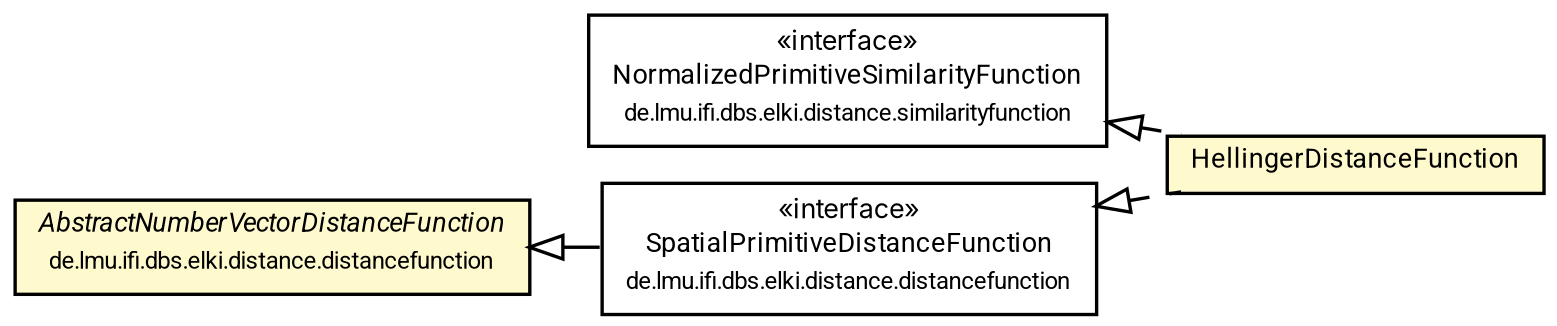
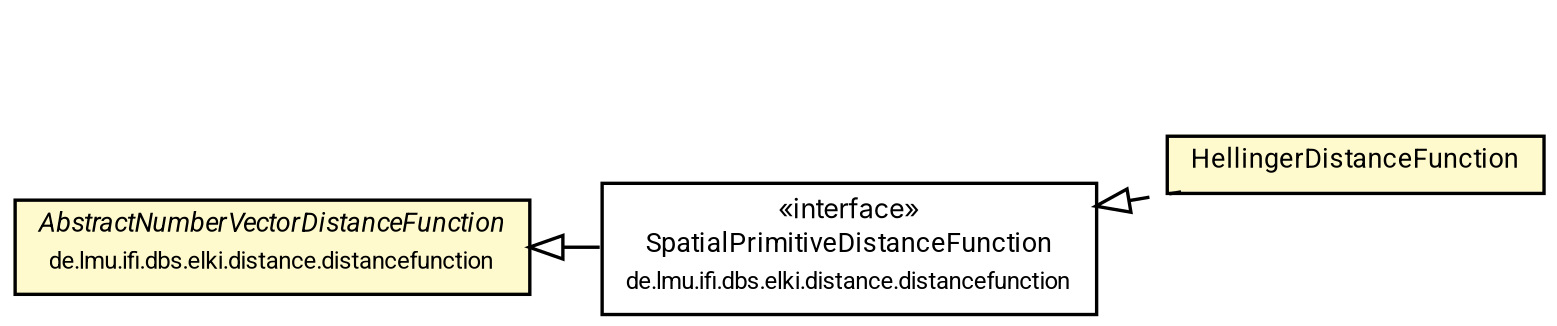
node "NormalizedPrimitiveSimilarityFunction": removed
